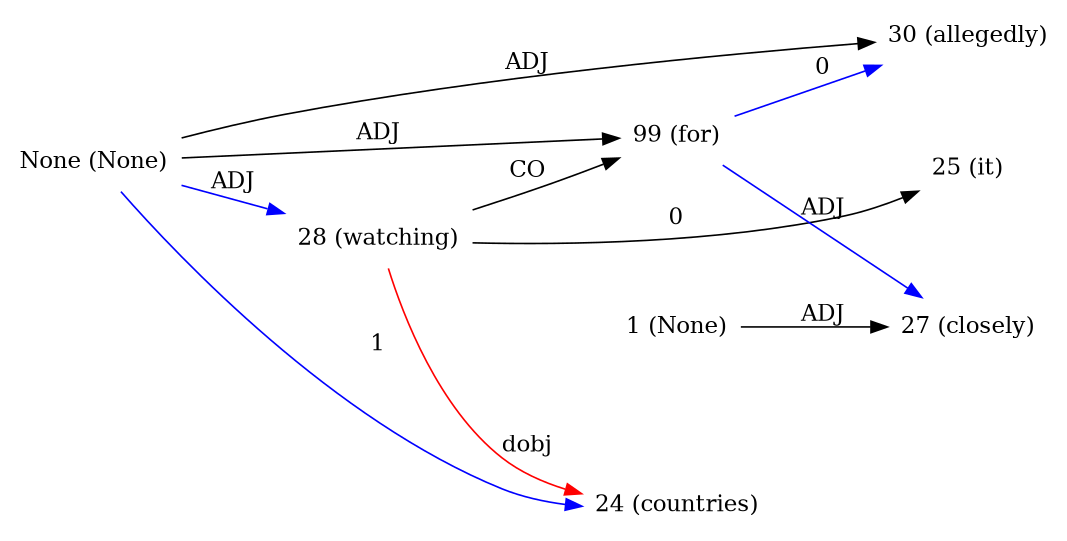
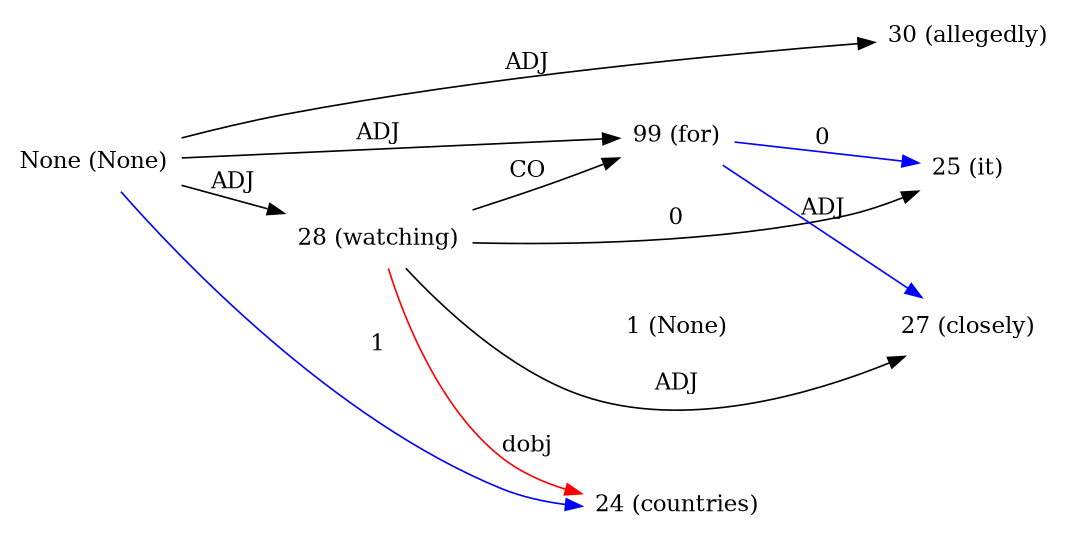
edge "99 (for)" -> "30 (allegedly)": now "99 (for)" -> "25 (it)"
edge "None (None)" -> "28 (watching)": color blue -> black
edge "1 (None)" -> "27 (closely)": now "28 (watching)" -> "27 (closely)"
